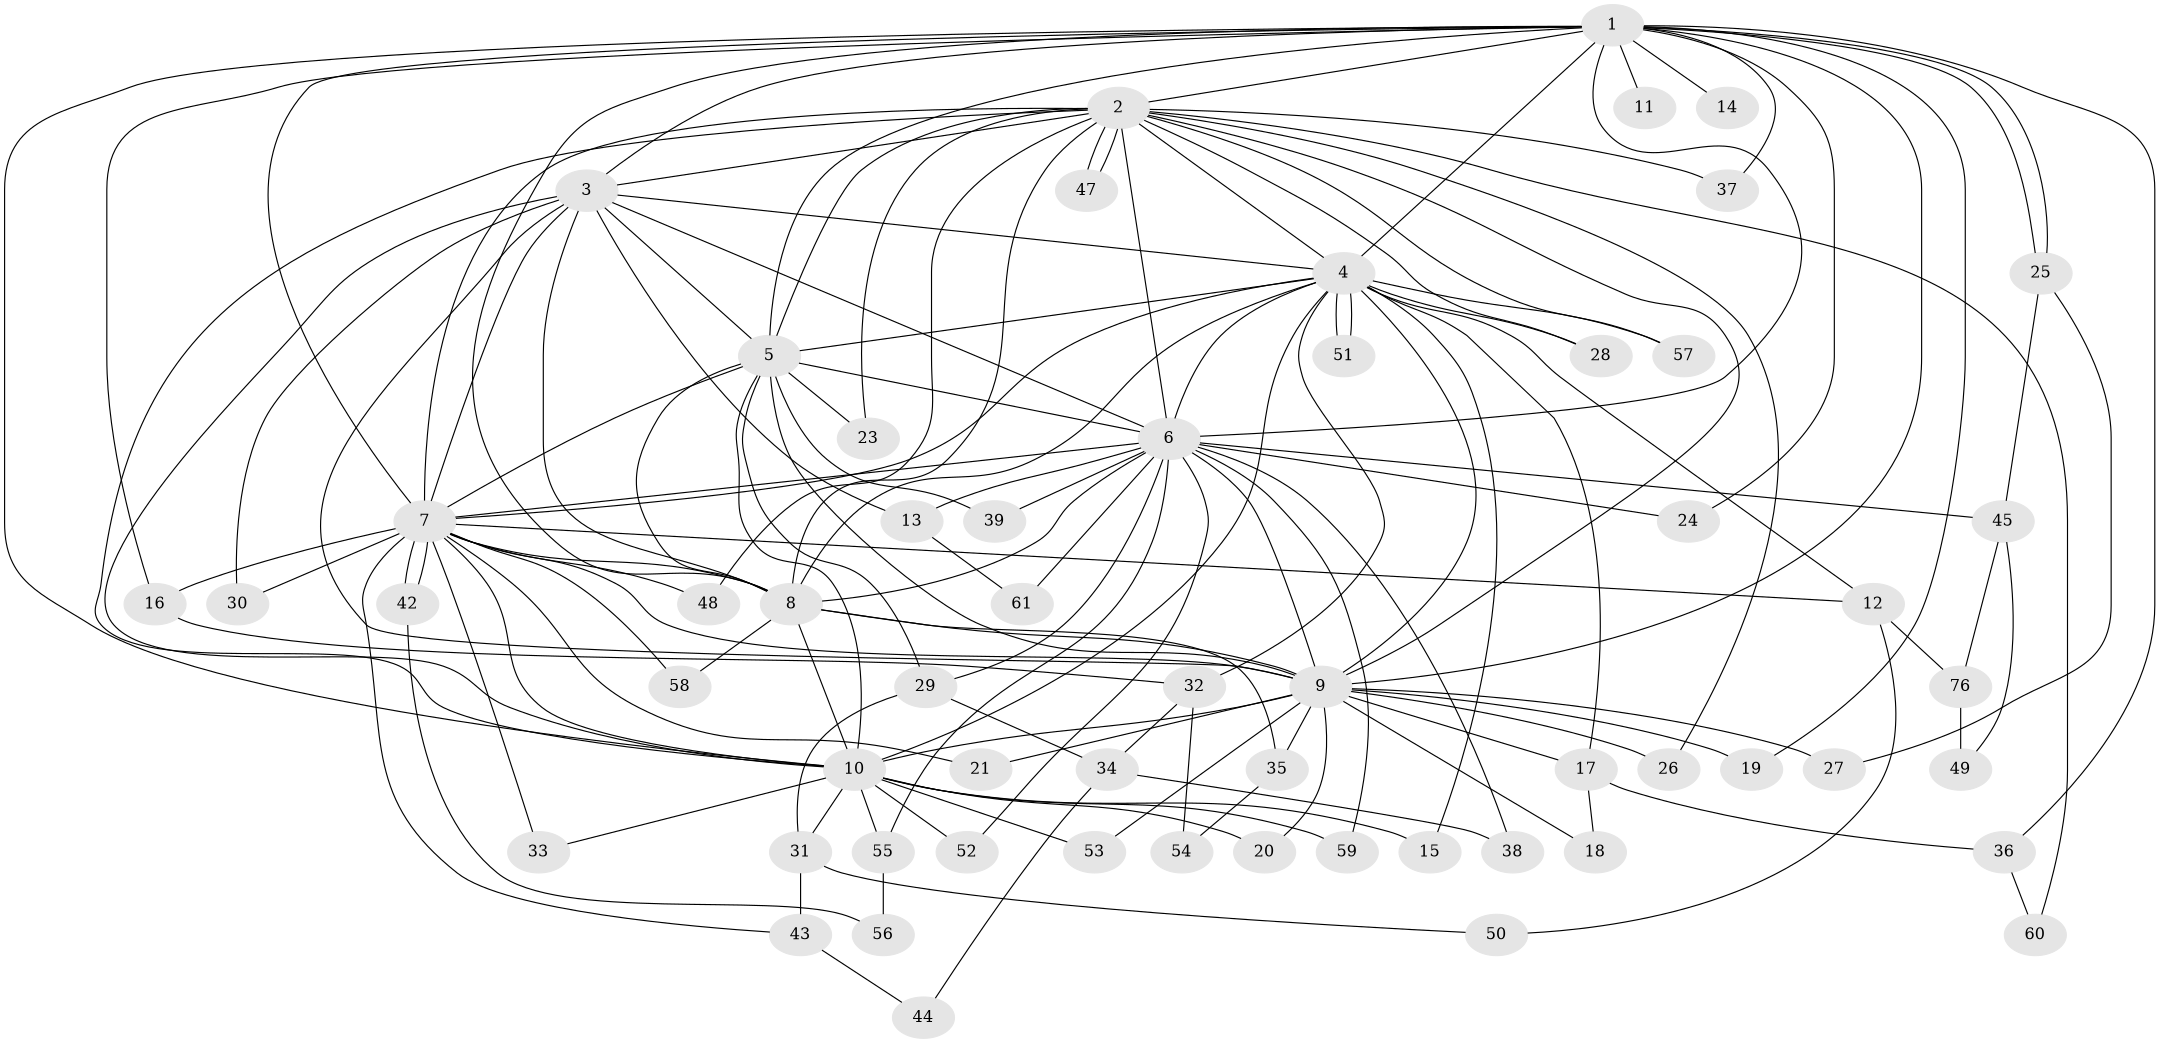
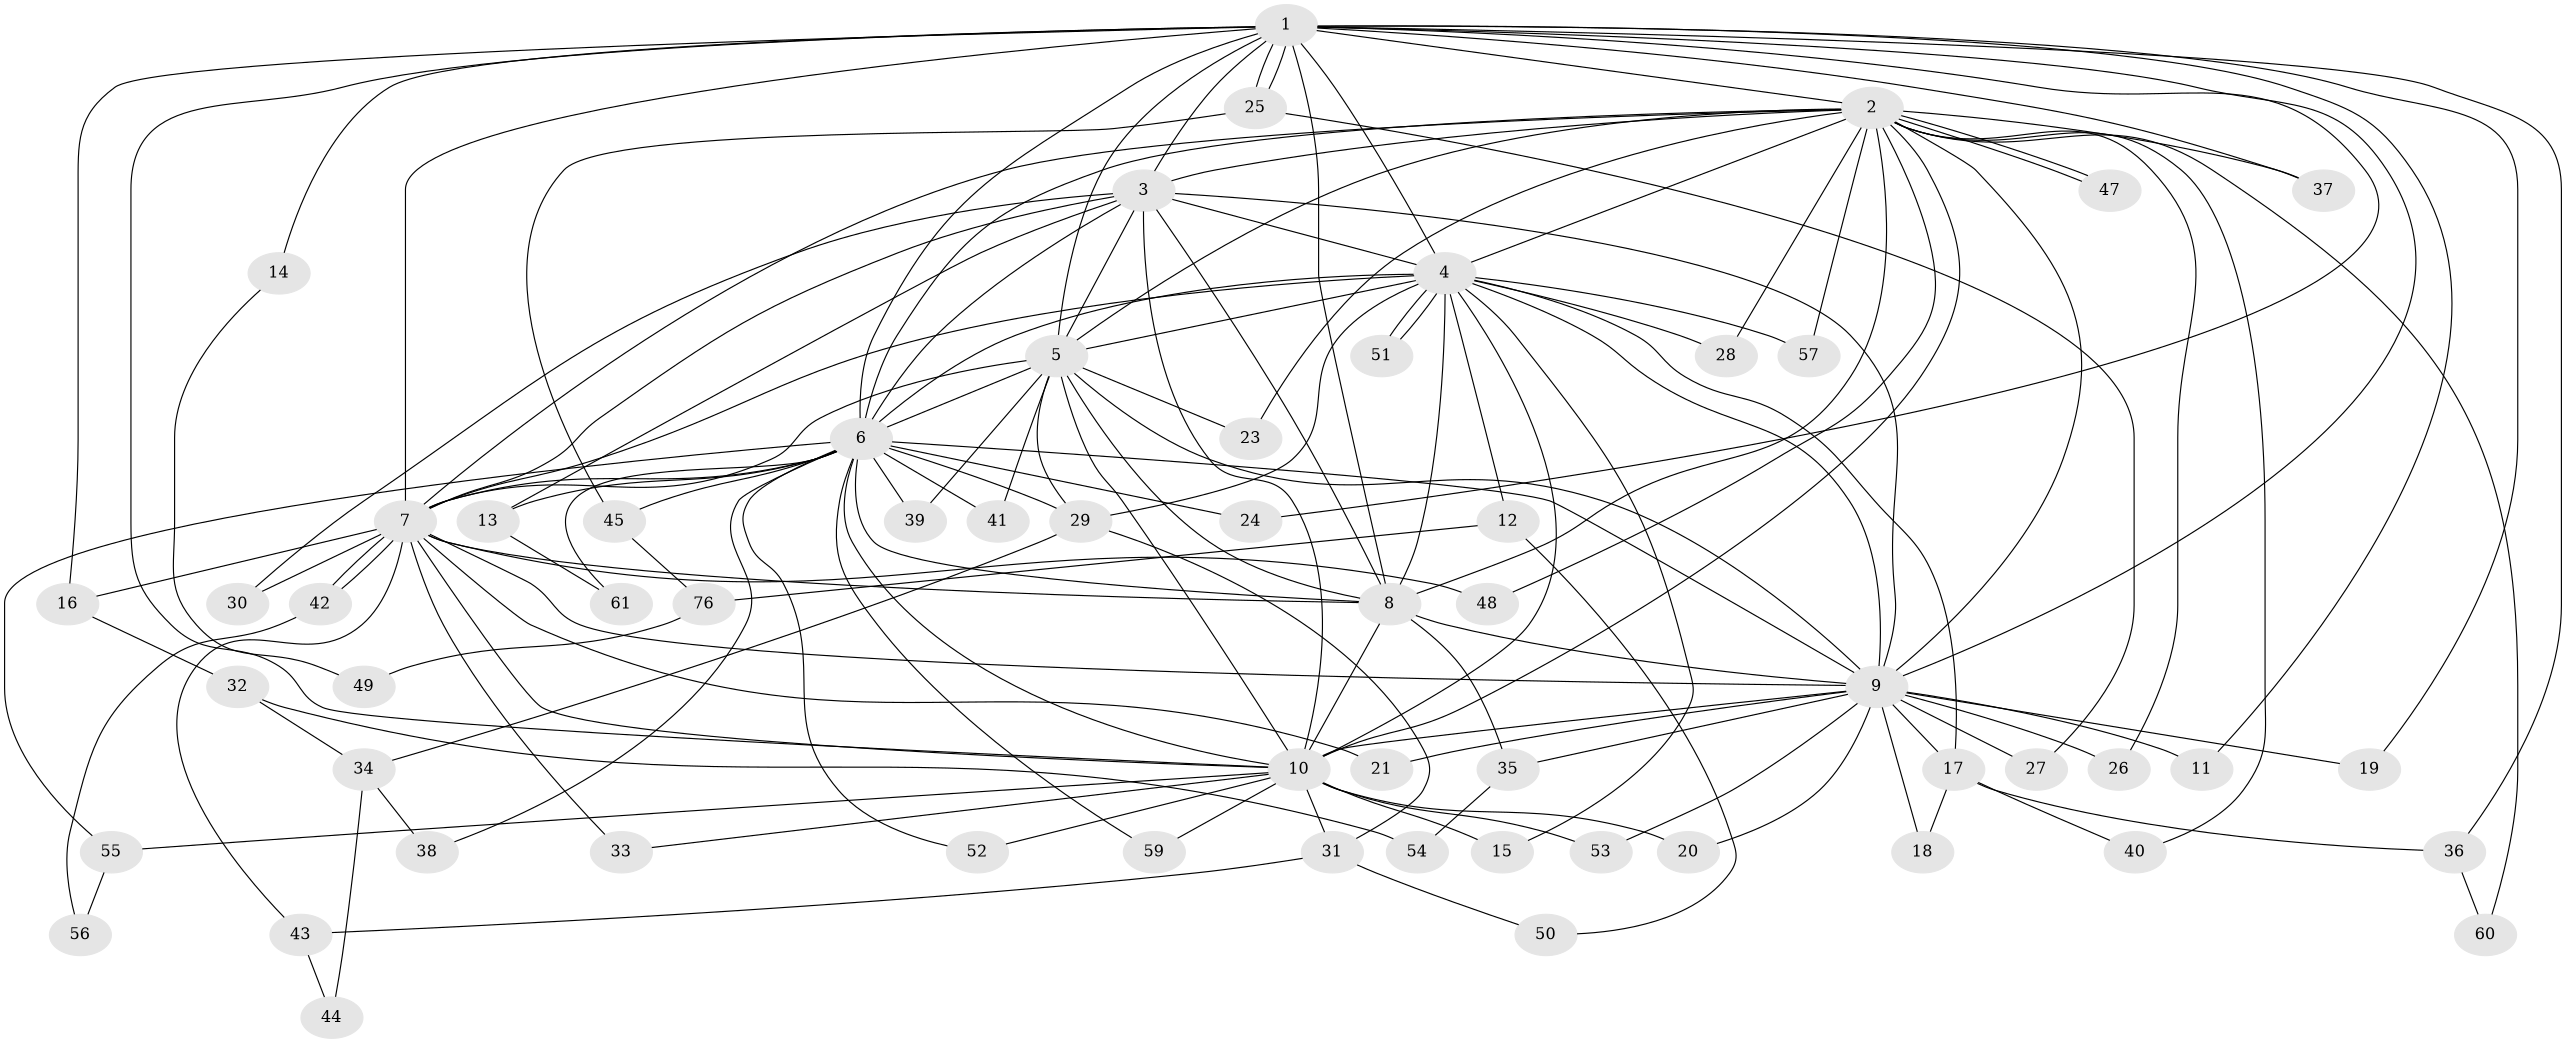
edge "4" -- "32": now "4" -- "29"
node "41": added
edge "7" -- "12": removed
edge "45" -- "49": now "14" -- "49"
edge "6" -- "10": added
node "58": removed
edge "9" -- "11": added
node "40": added
